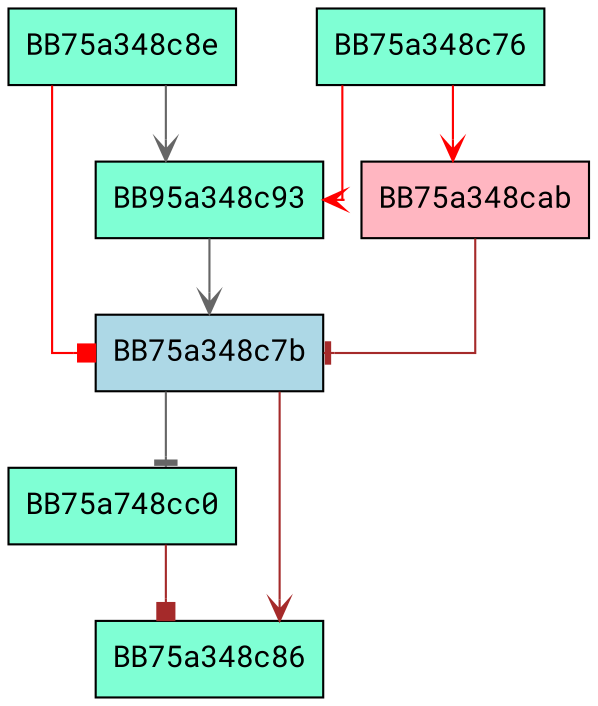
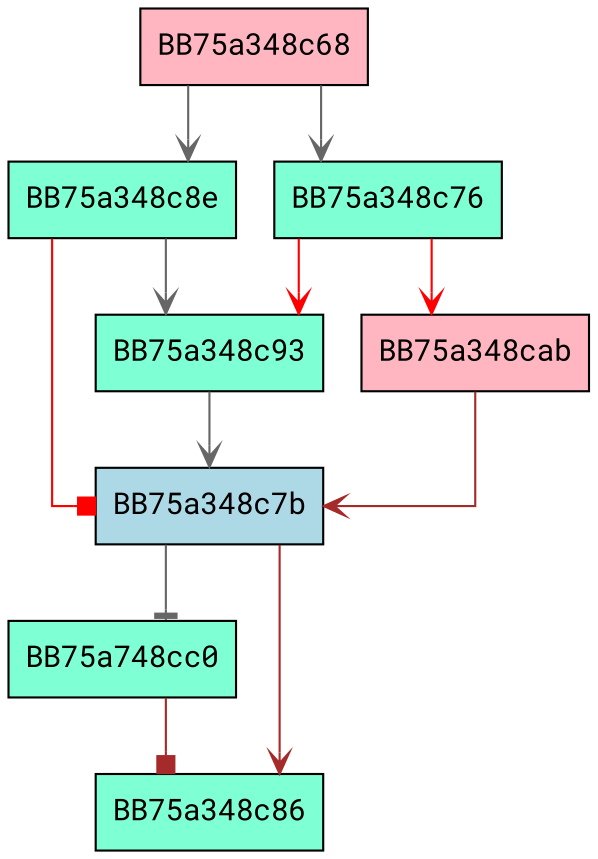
node "BB75a348c68": added
node "BB95a348c93": label "BB95a348c93" -> "BB75a348c93"
edge "BB75a348cab" -> "BB75a348c7b": arrowhead tee -> vee
